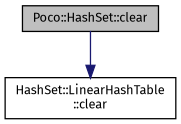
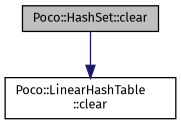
node "HashSet::LinearHashTable ::clear": label "HashSet::LinearHashTable ::clear" -> "Poco::LinearHashTable ::clear"
